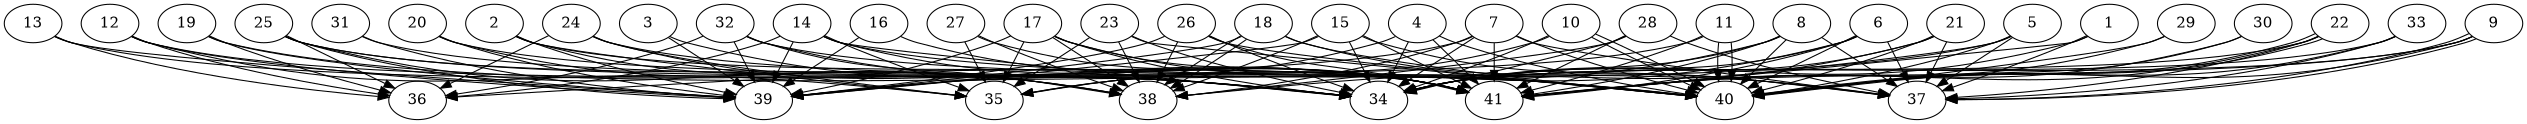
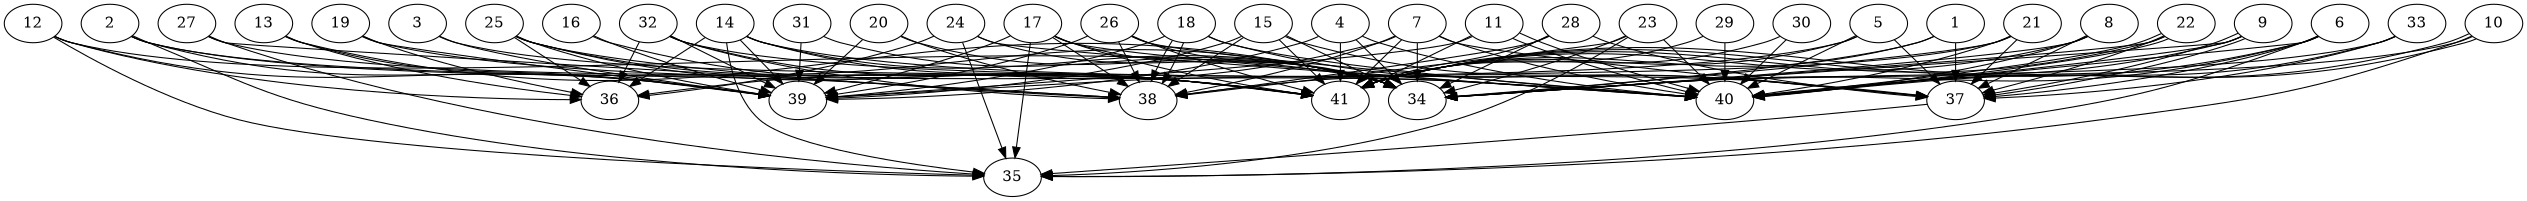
edge "8" -> "35": now "37" -> "35"
